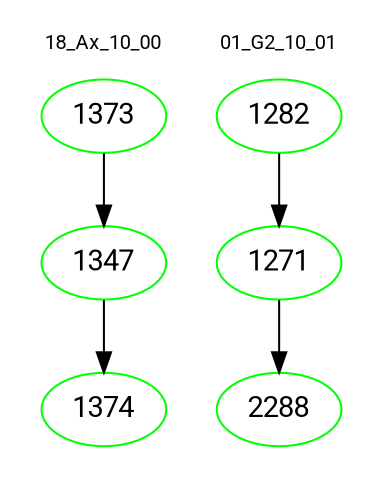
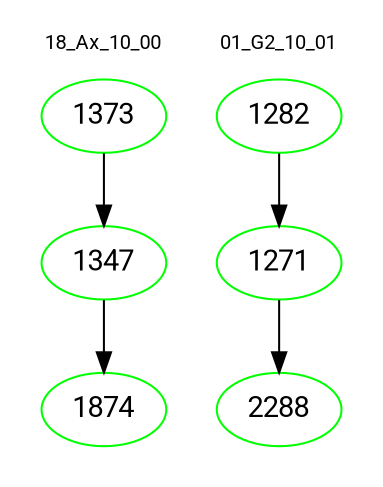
node "1374": label "1374" -> "1874"
